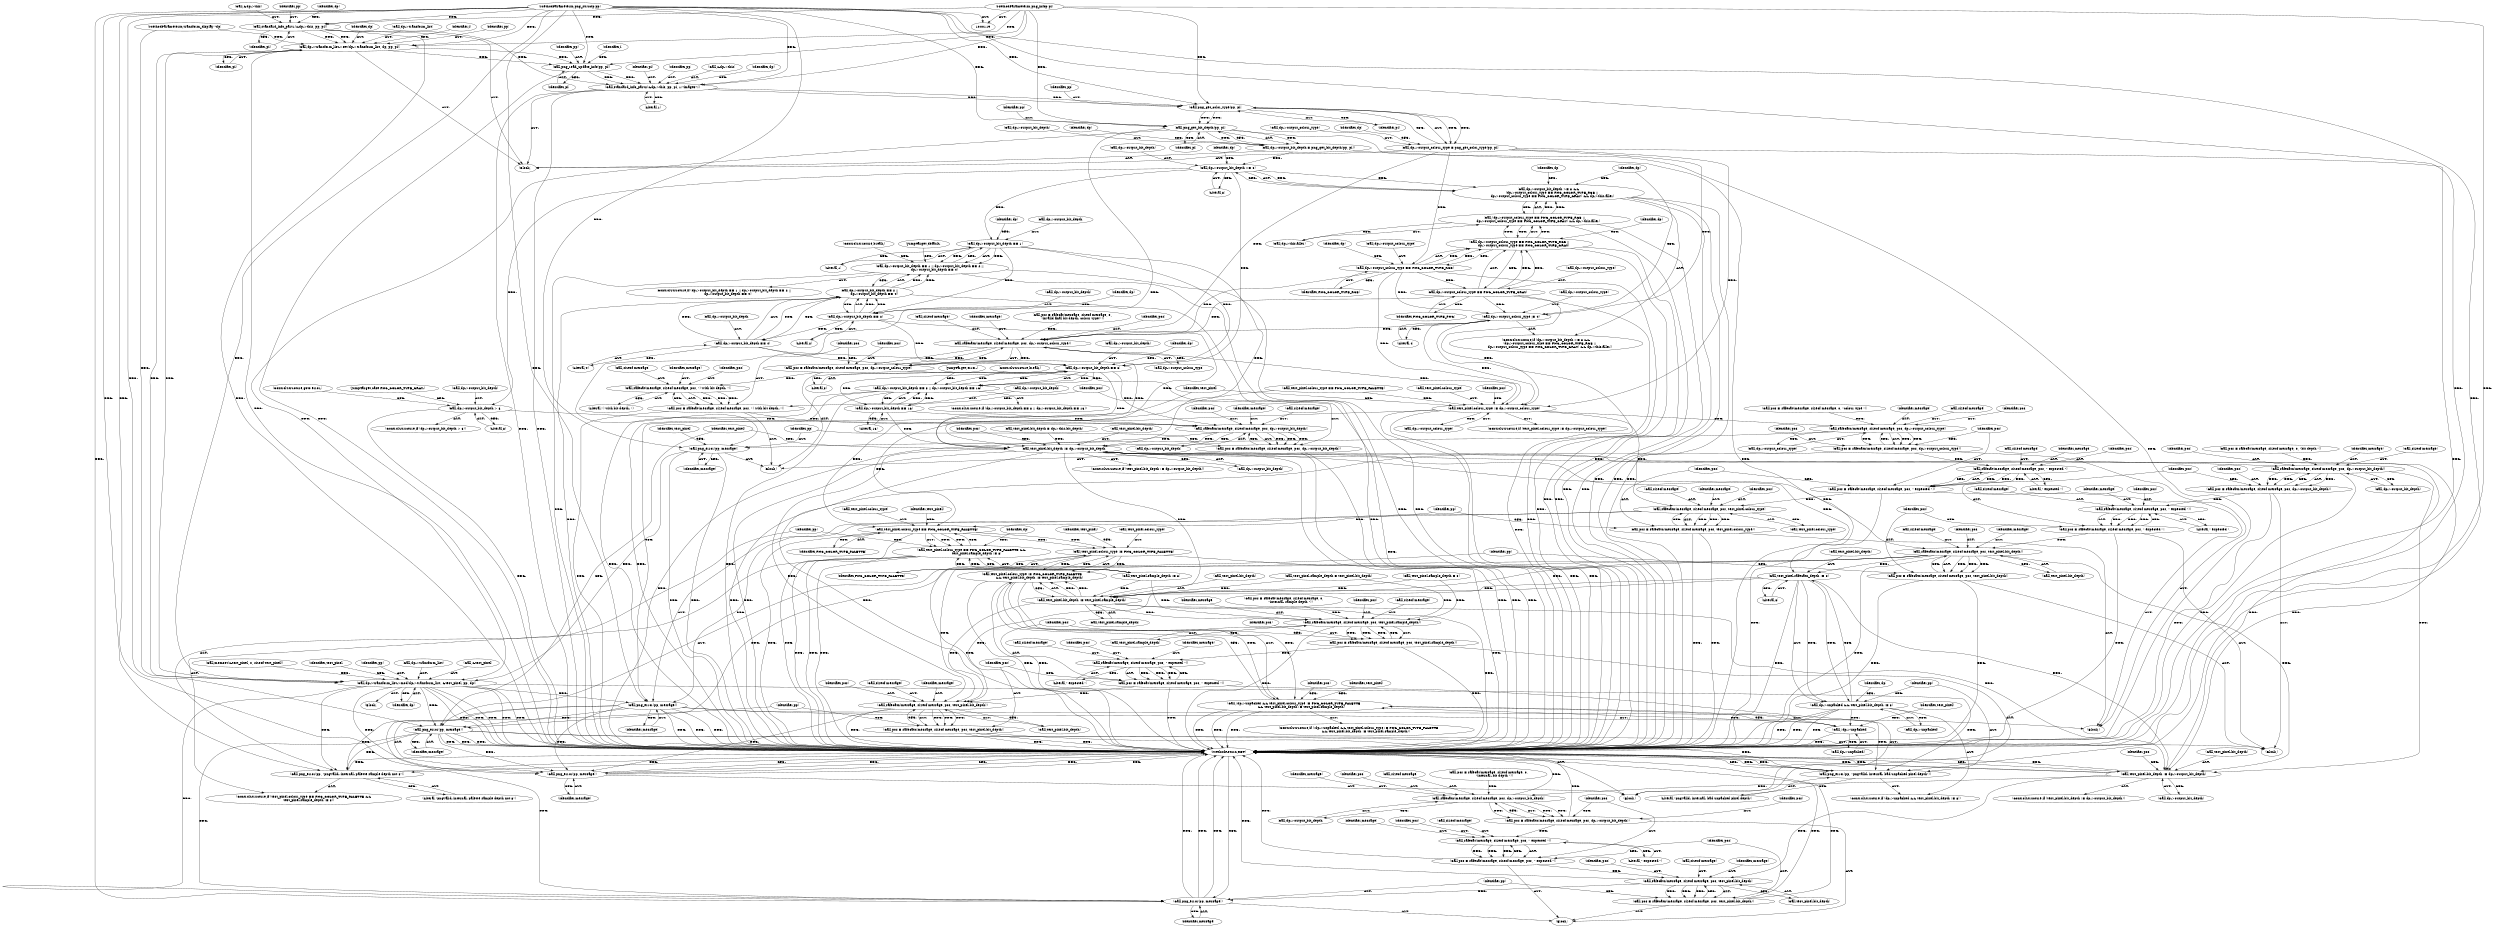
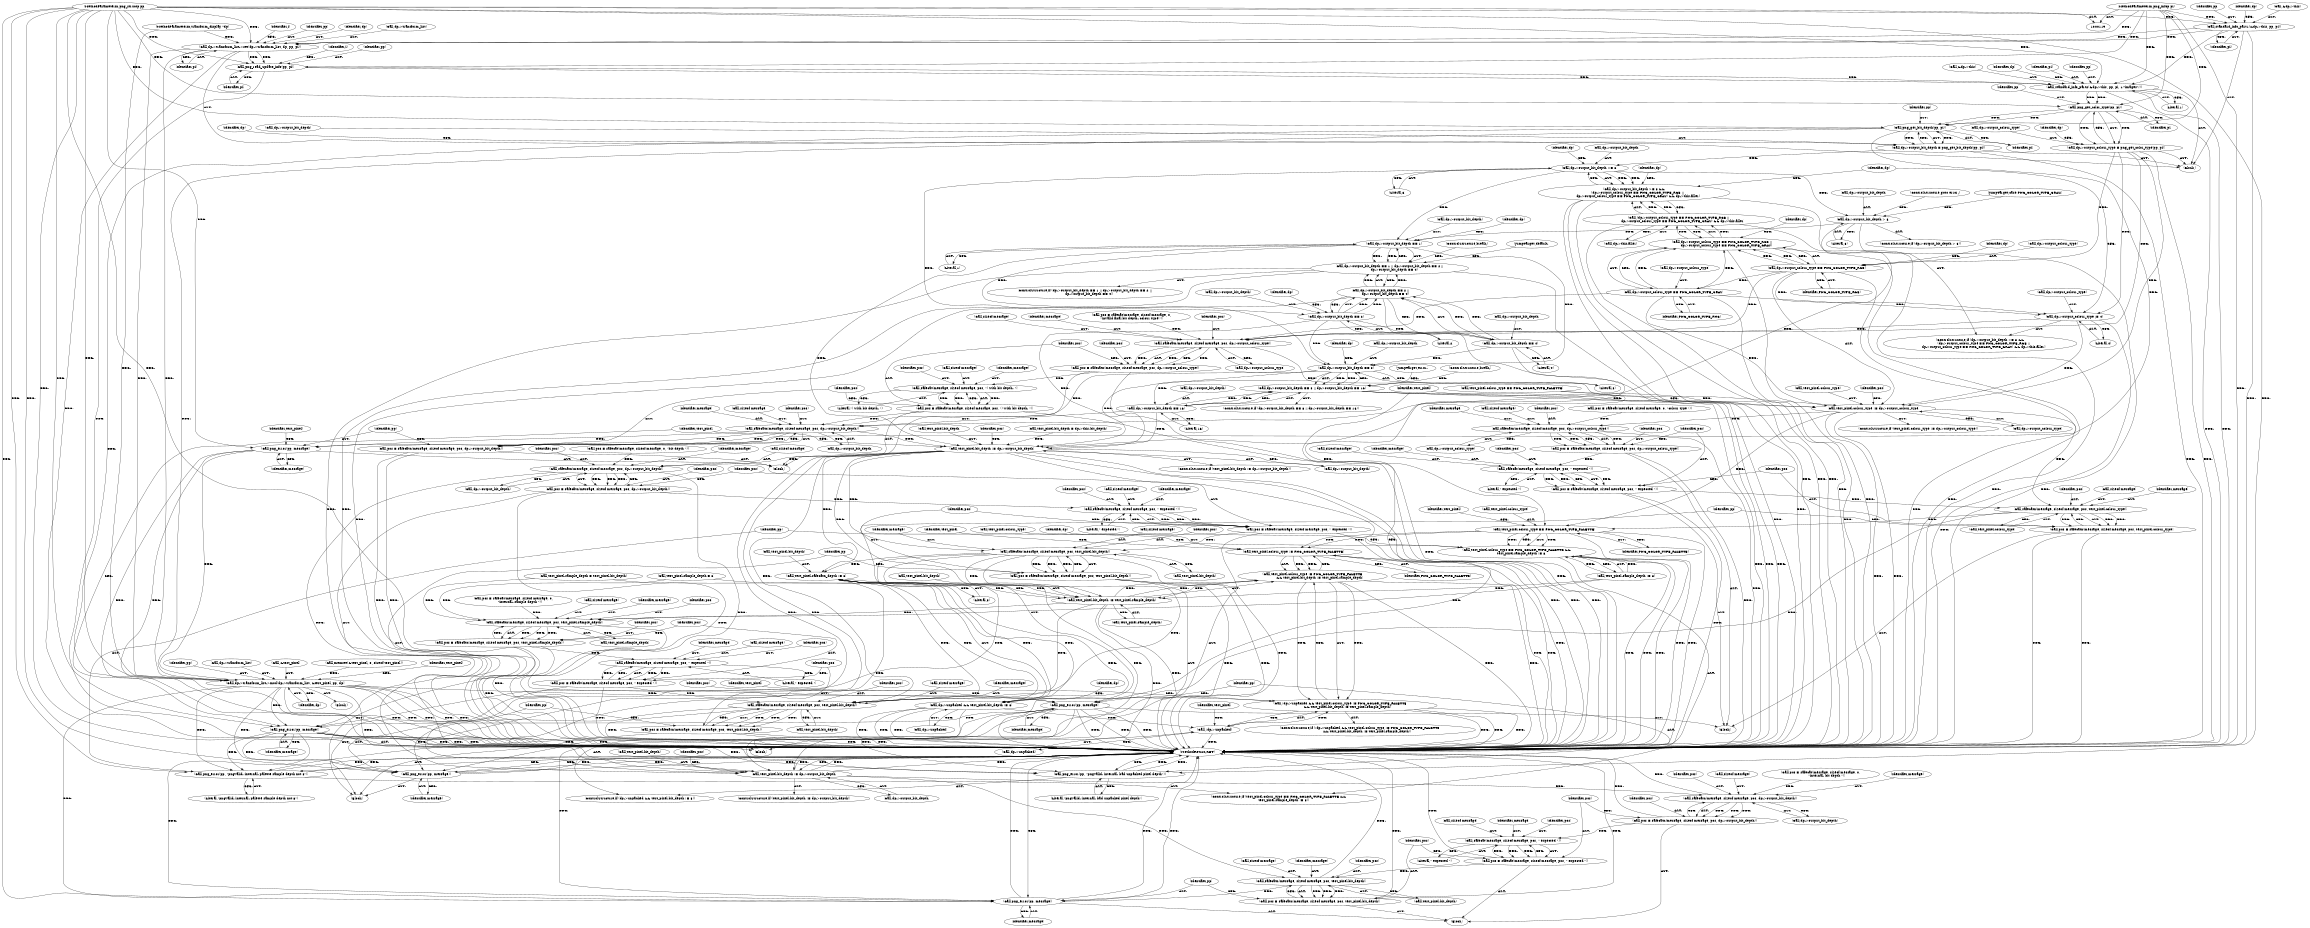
edge "(Call,dp->output_bit_depth > 8)" -> "(Call,dp->output_bit_depth == 1)": added, label "DDG:"
edge "(Call,dp->output_colour_type == PNG_COLOR_TYPE_RGB)" -> "(Call,test_pixel.colour_type != dp->output_colour_type)": label "DDG: " -> "AST: "
edge "(Call,test_pixel.sample_depth = 8)" -> "(Call,test_pixel.bit_depth != test_pixel.sample_depth)": label "DDG: " -> "CFG: "
